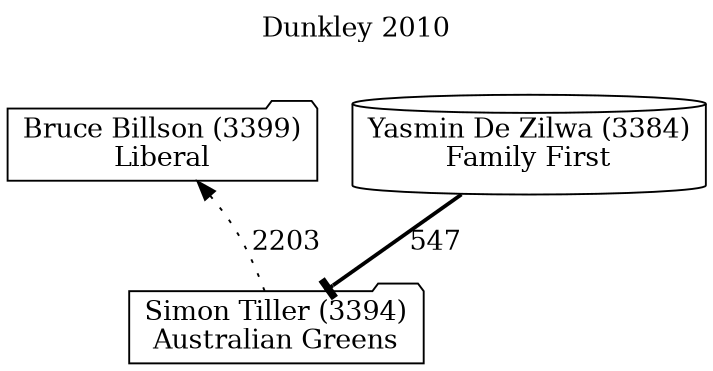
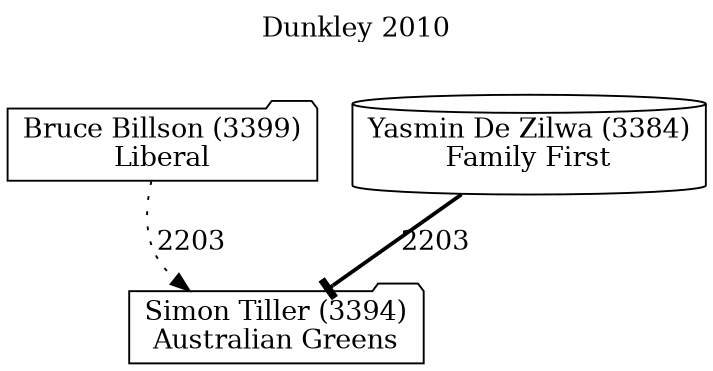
edge "Simon Tiller (3394) Australian Greens" -> "Bruce Billson (3399) Liberal": reversed
edge "Yasmin De Zilwa (3384) Family First" -> "Simon Tiller (3394) Australian Greens": label "547" -> "2203"
